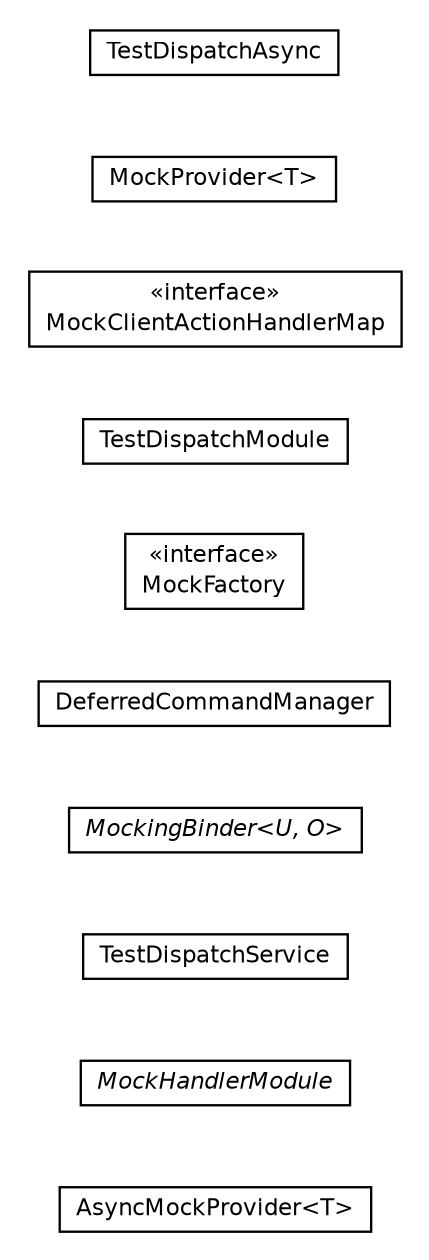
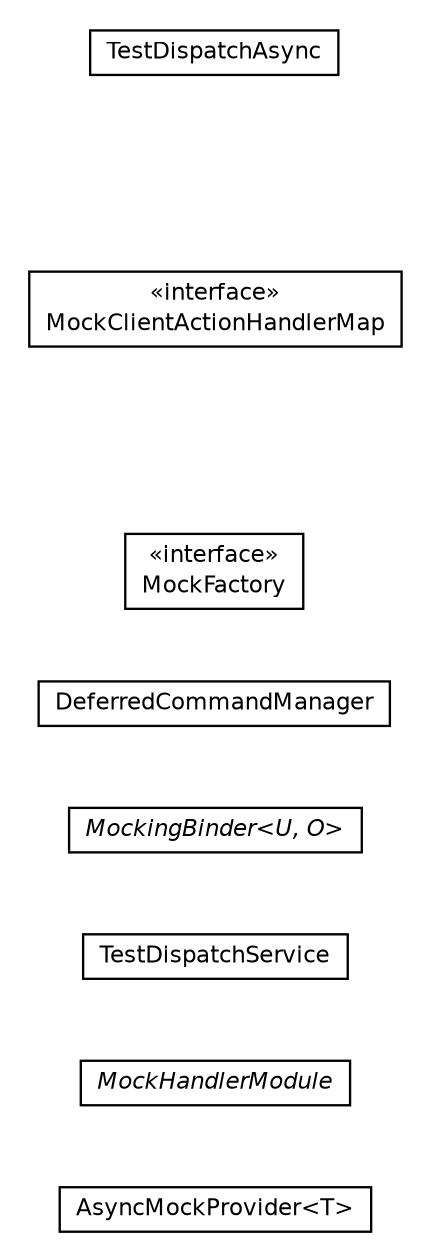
node "MockProvider<T>": removed
node "TestDispatchModule": removed
